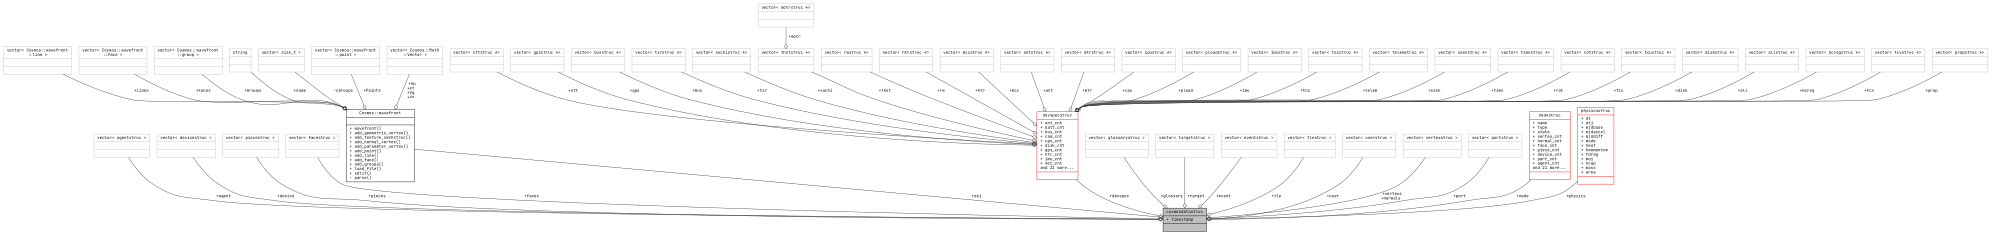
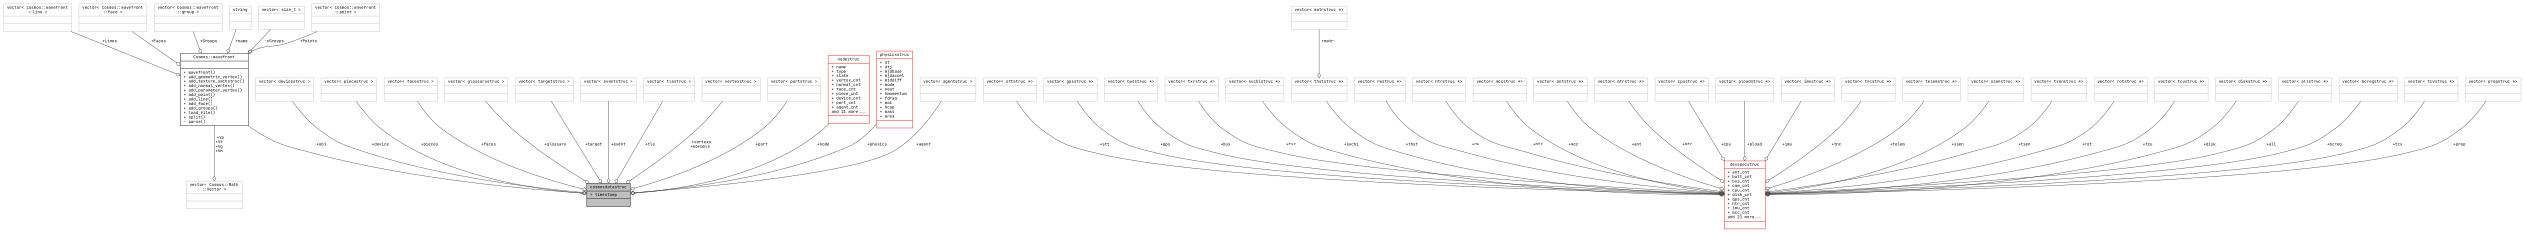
edge "vector< Cosmos::Math" -> "Cosmos::wavefront": reversed
node "vector< userstruc >": removed
edge "devspecstruc" -> "cosmosdatastruc": removed, label "+devspec"
